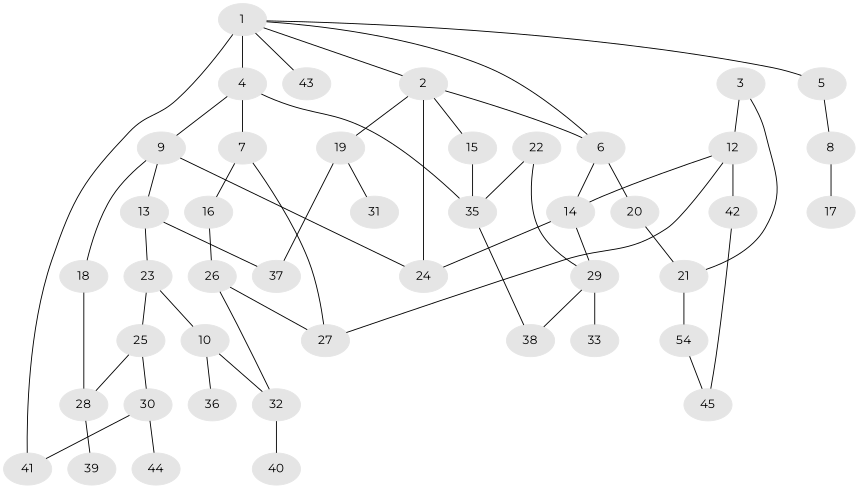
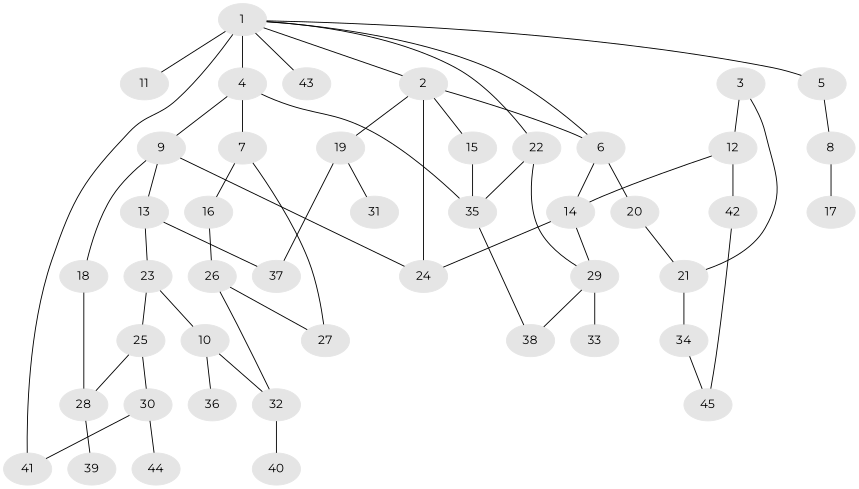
edge "1" -- "22": added
node "11": added
edge "12" -- "27": removed
node "54": label "54" -> "34"
